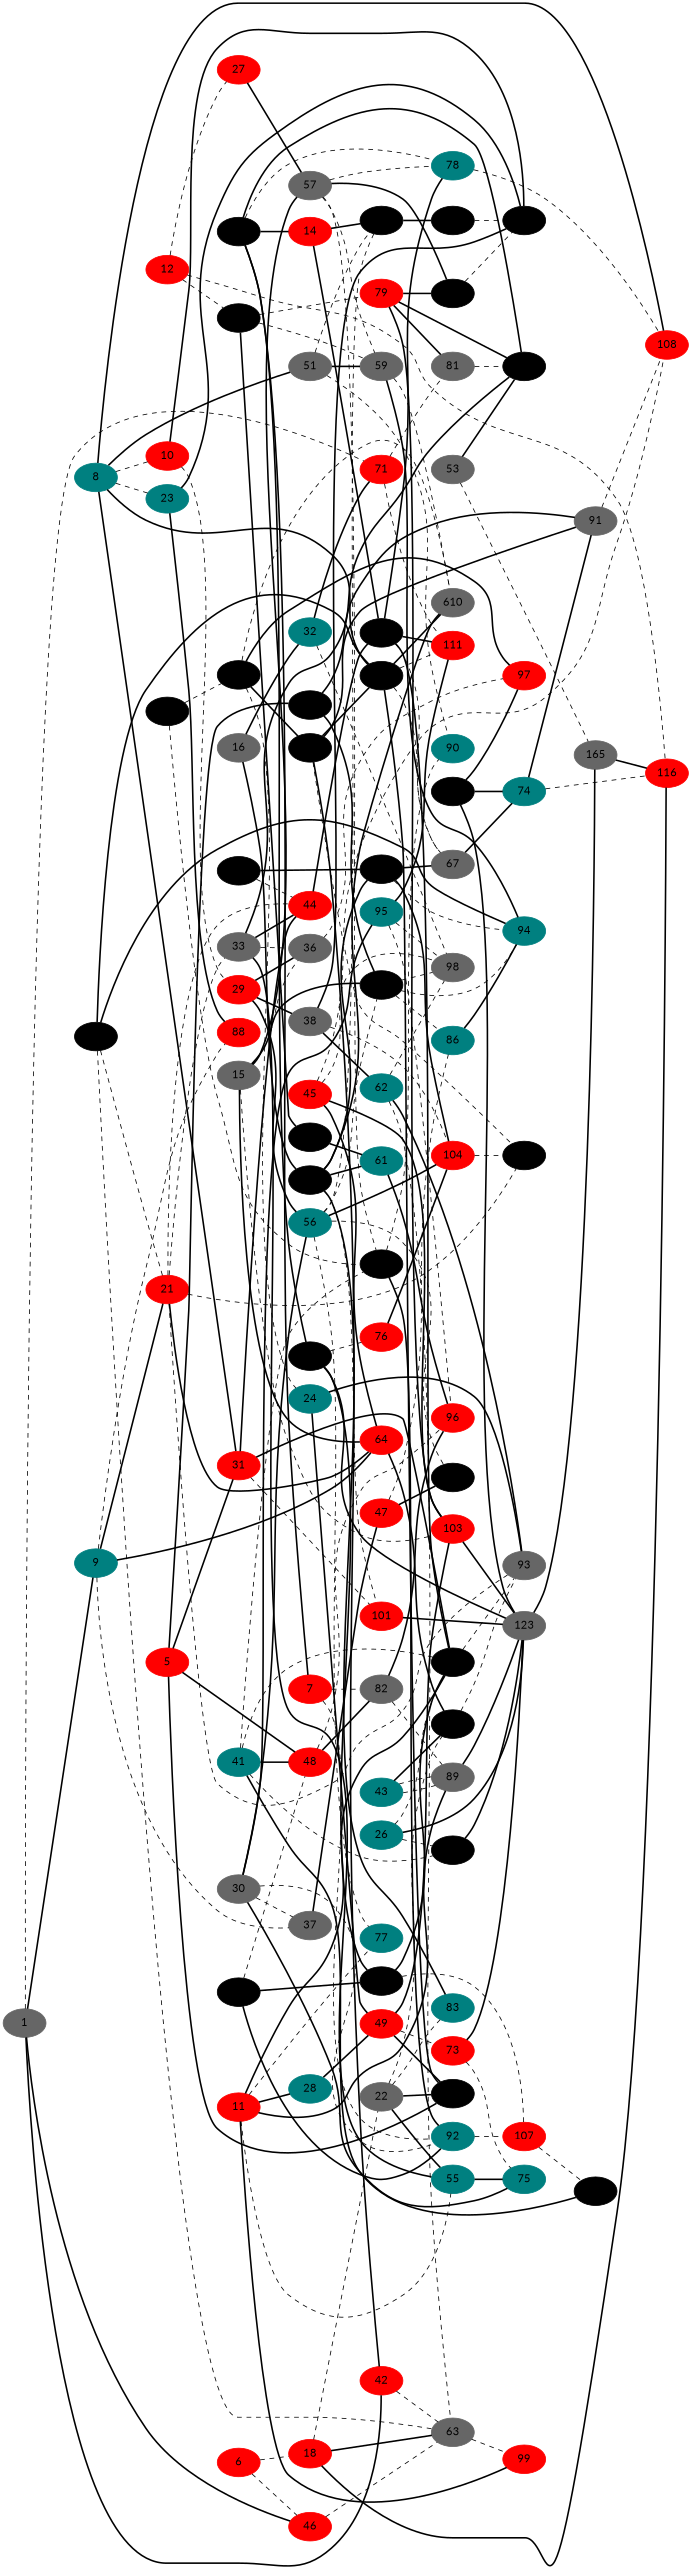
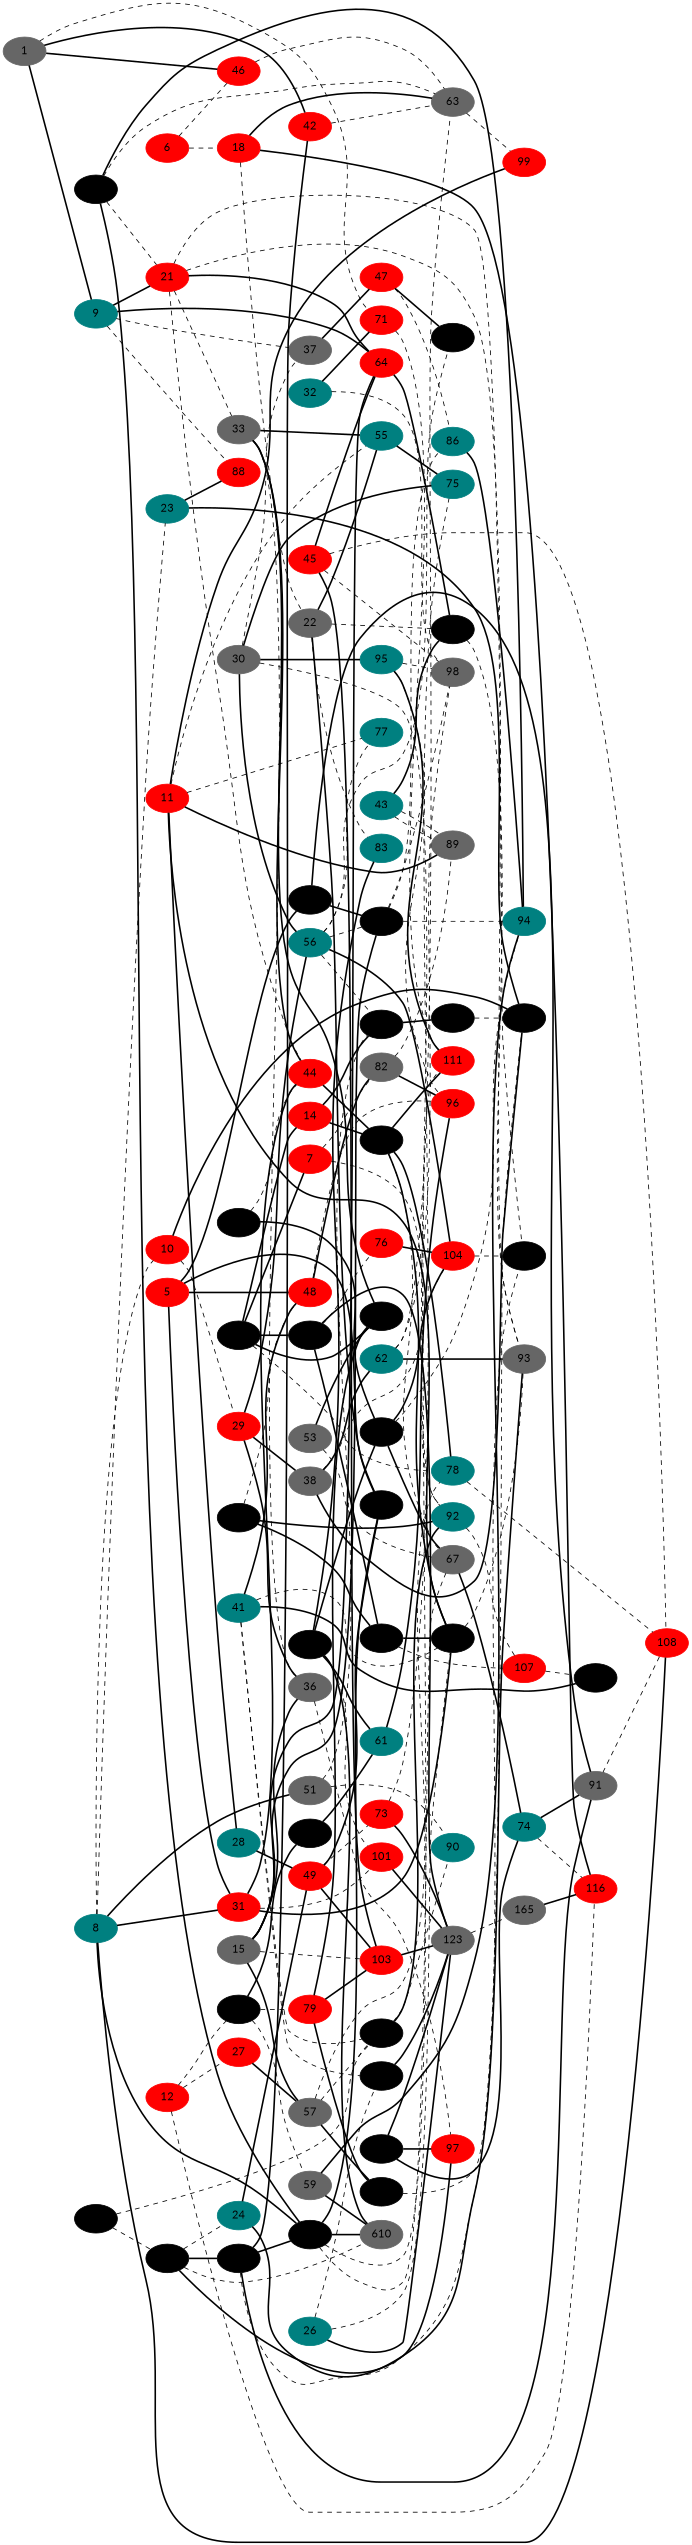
edge "57" -- "59": removed
edge "51" -- "59": removed
node "81": removed
edge "59" -- "610": style dashed -> bold
edge "53" -- "165": now "53" -- "67"
node "16": removed
edge "36" -- "15": style dashed -> bold
edge "165" -- "123": style bold -> dashed
edge "123" -- "89": removed
